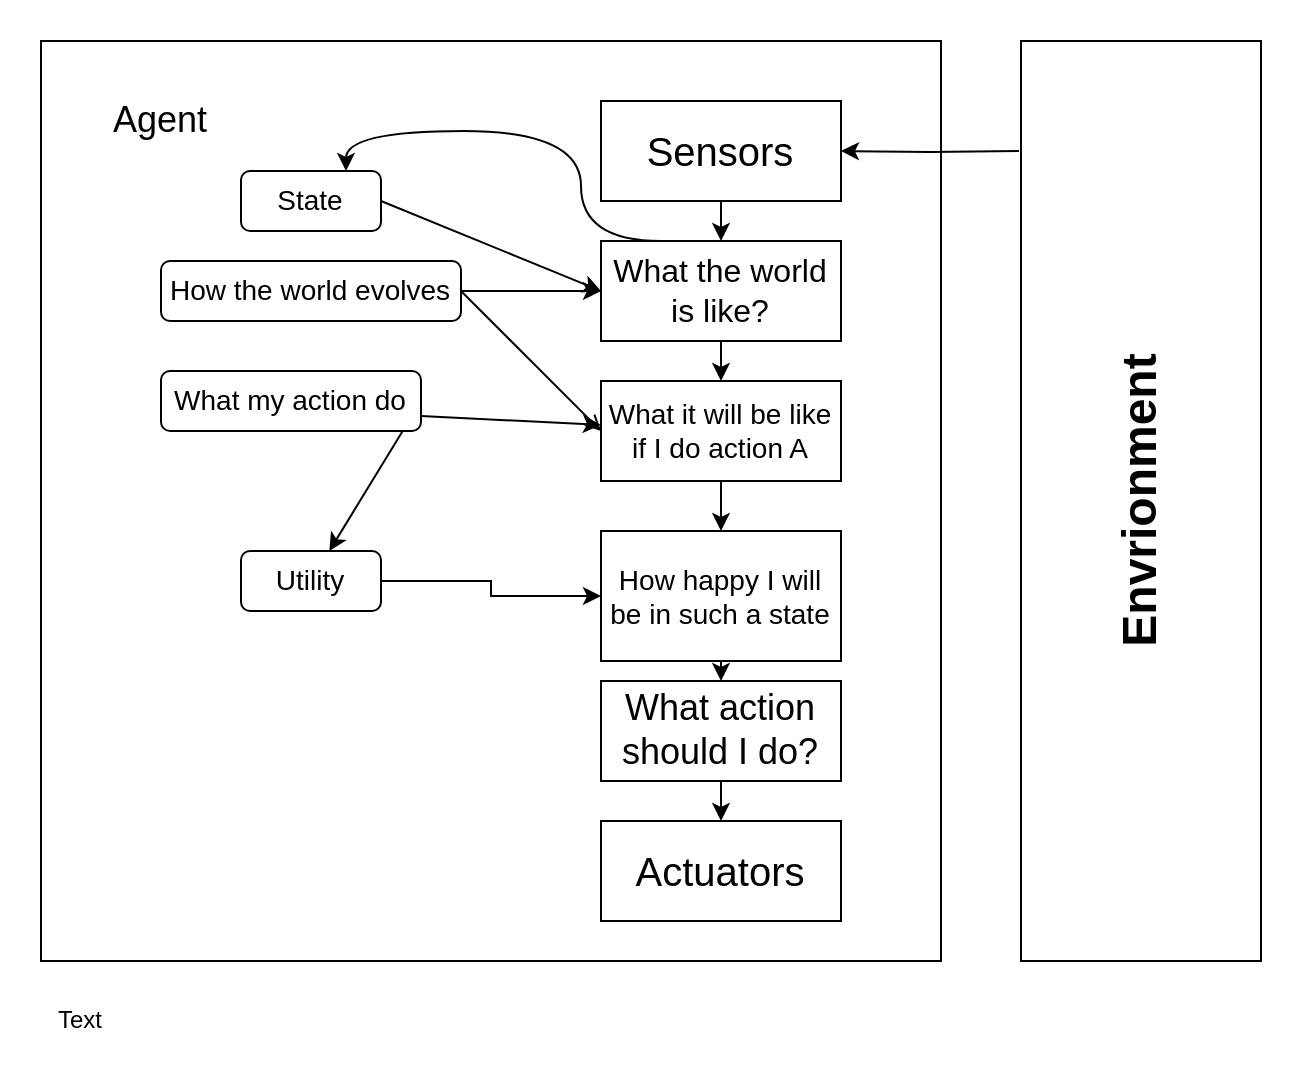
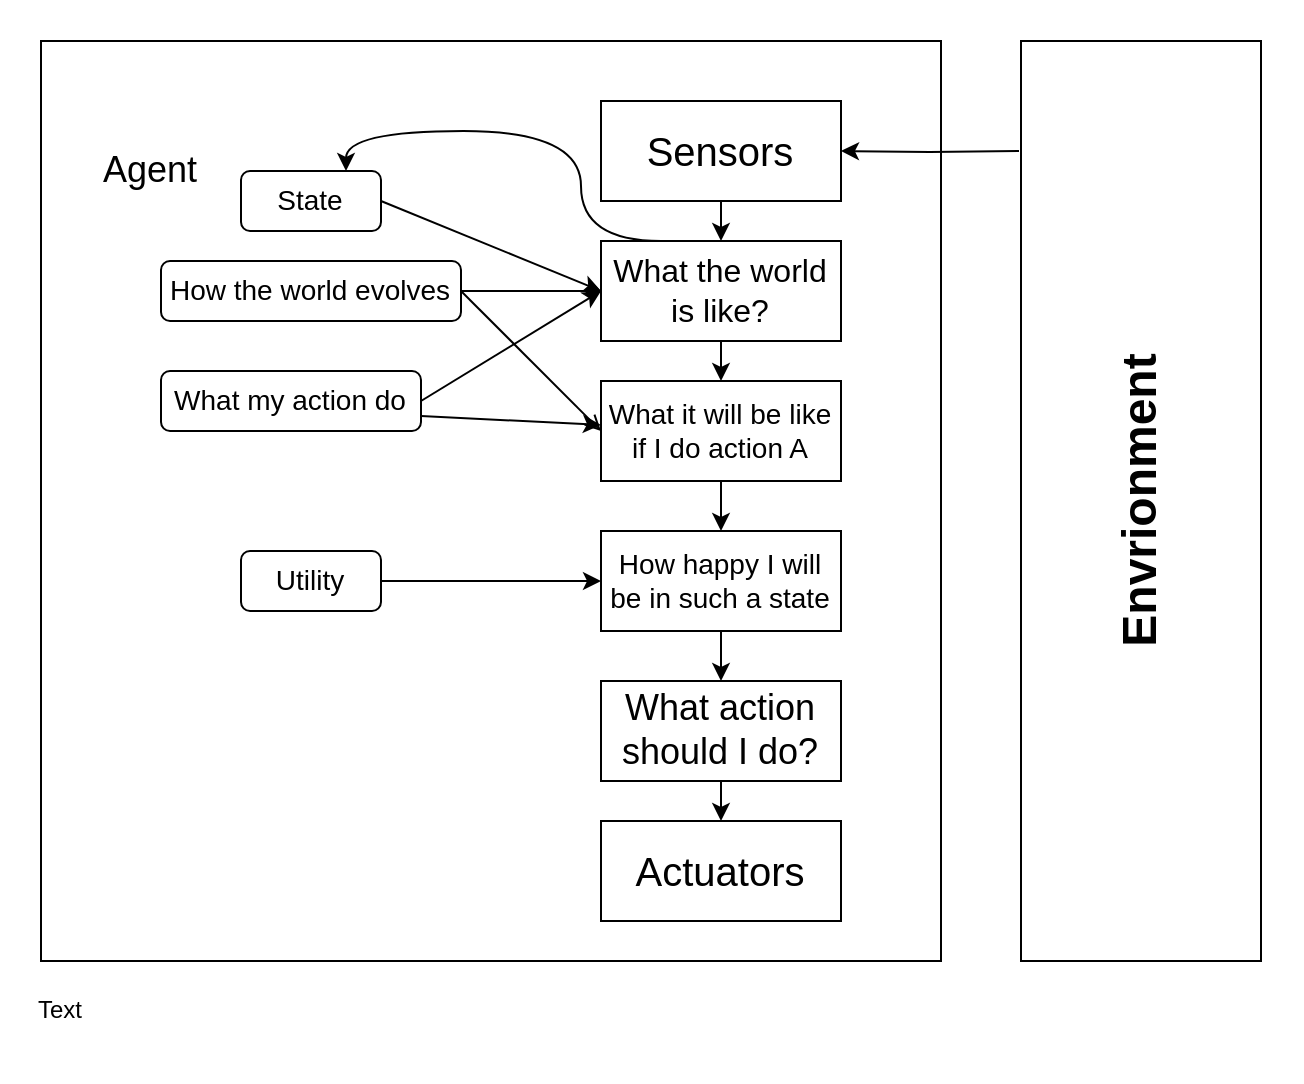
node "Agent": moved (161, 121) -> (151, 171)
edge "How the world evolves" -> "What the world is like?": arrowhead classic -> diamond
edge "What my action do" -> "Utility": now "What my action do" -> "What the world is like?"
node "How happy I will be in such a state": size 240x130 -> 240x100
node "Text": moved (81, 1021) -> (61, 1011)
